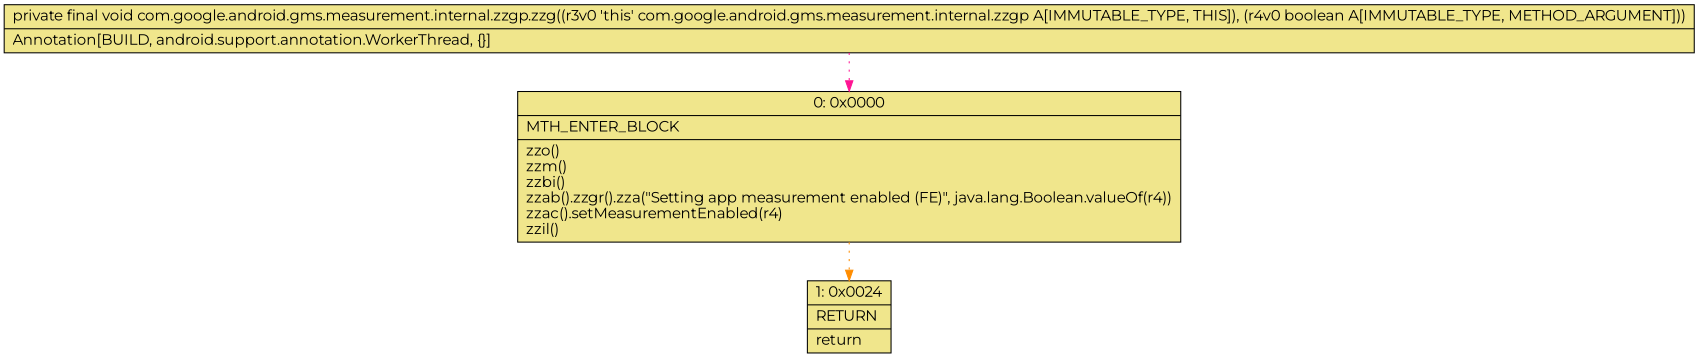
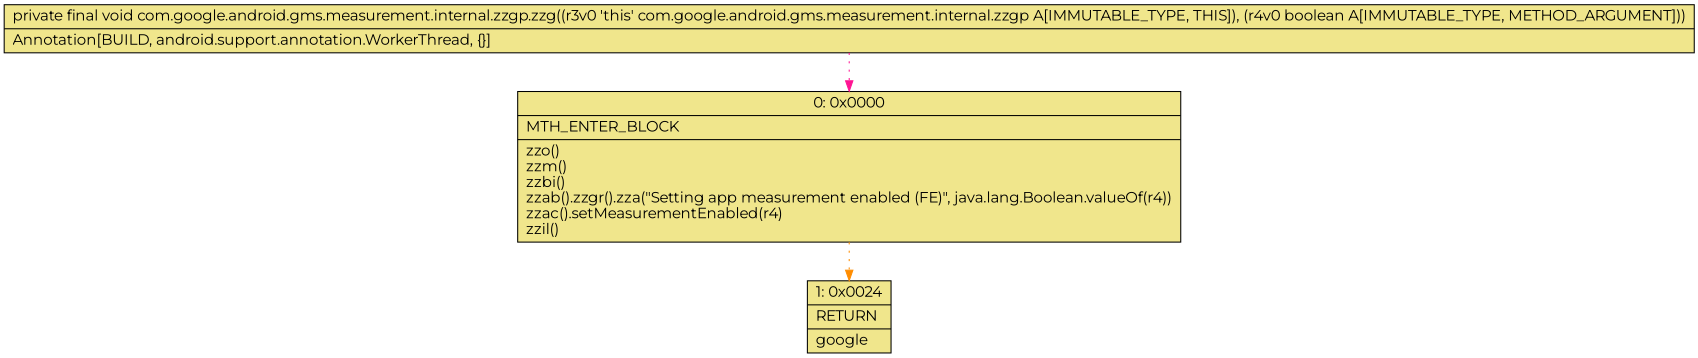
node "1: 0x0024": text "return" -> "google"
